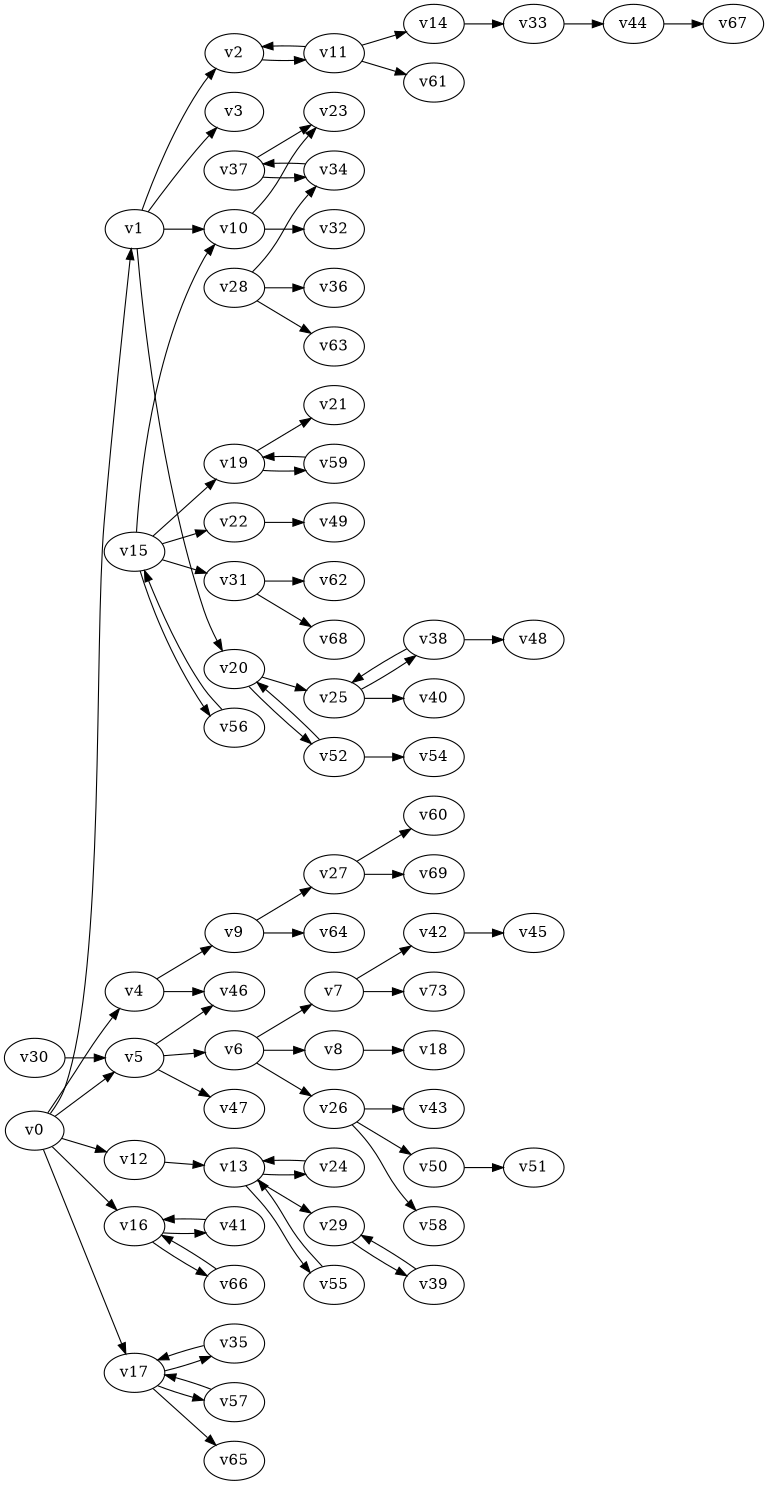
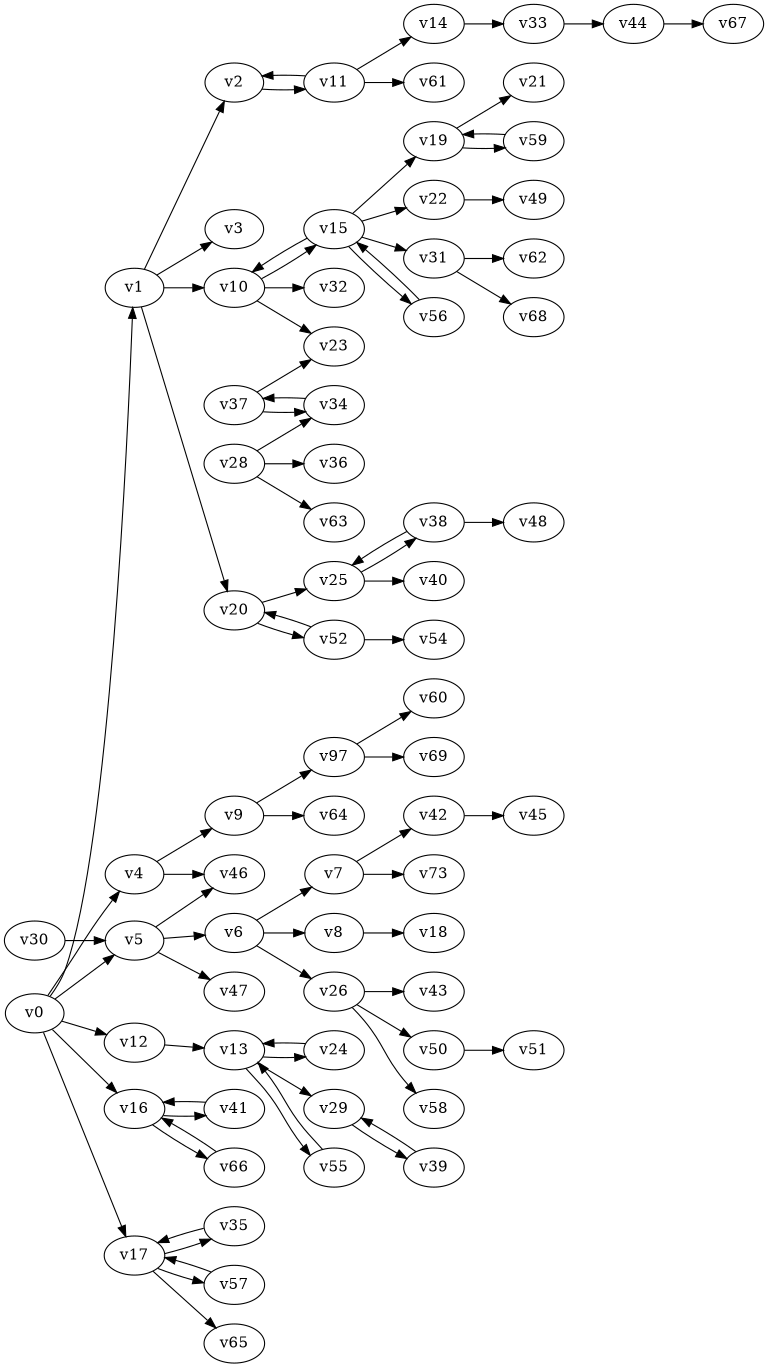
edge "v10" -> "v15": added
node "v27": label "v27" -> "v97"
